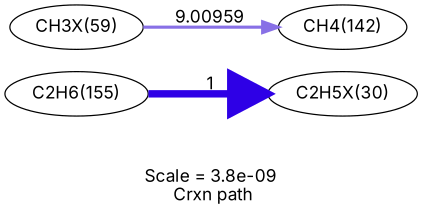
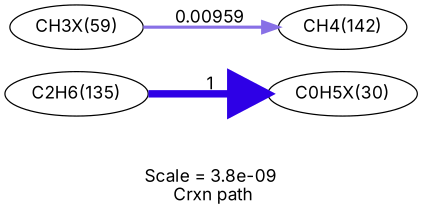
edge "CH3X(59)" -> "CH4(142)": label " 9.00959" -> " 0.00959"
node "C2H6(155)": label "C2H6(155)" -> "C2H6(135)"
node "C2H5X(30)": label "C2H5X(30)" -> "C0H5X(30)"
